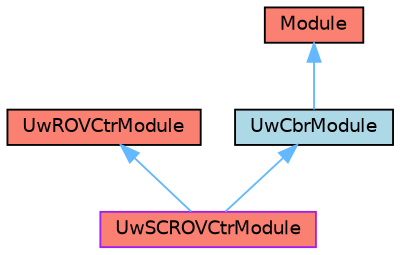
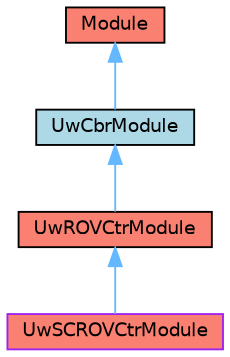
edge "UwSCROVCtrModule" -> "UwCbrModule": now "UwROVCtrModule" -> "UwCbrModule"
